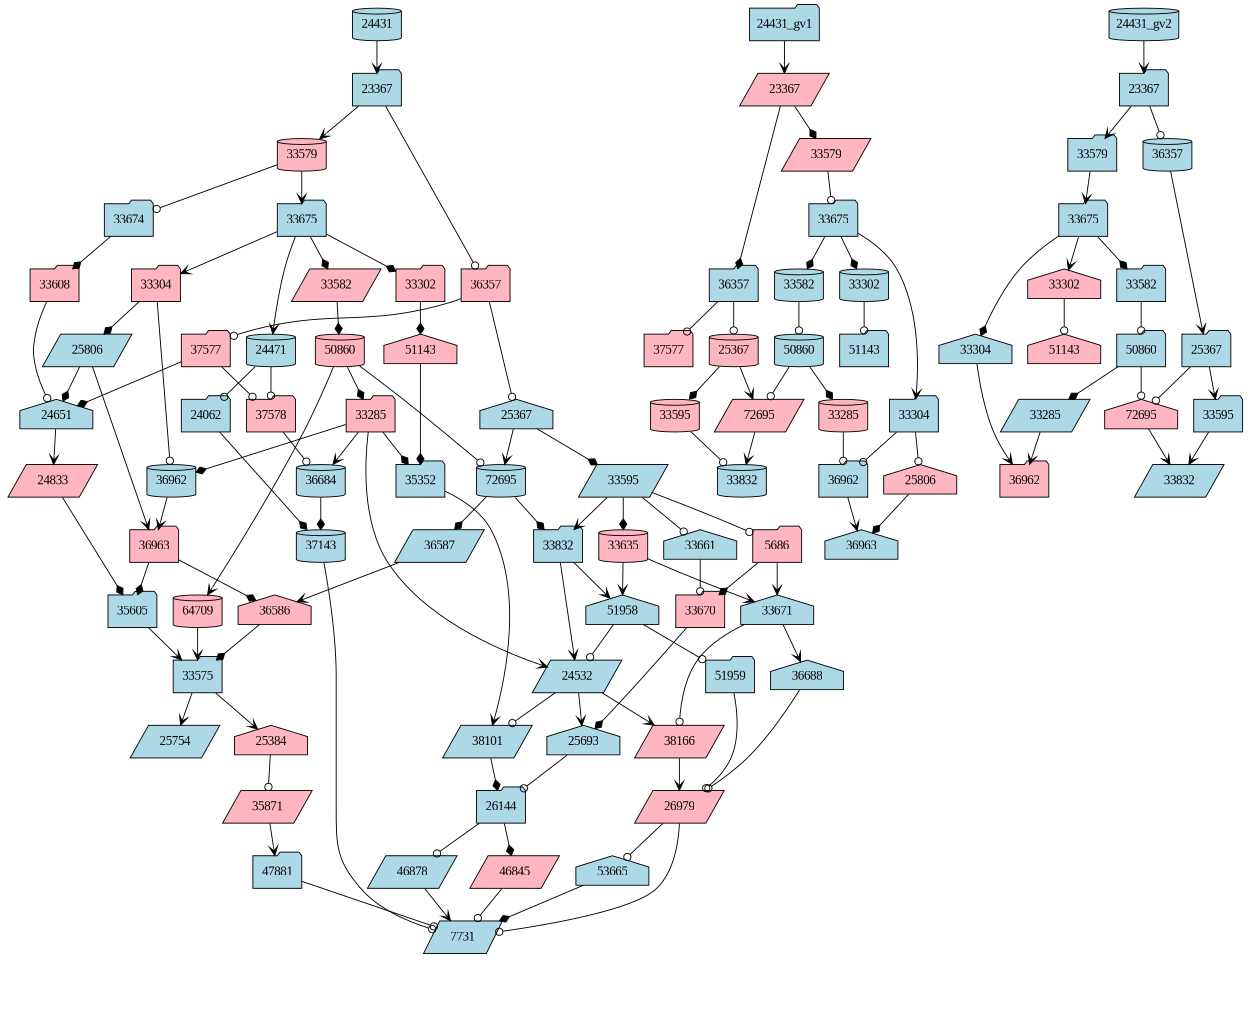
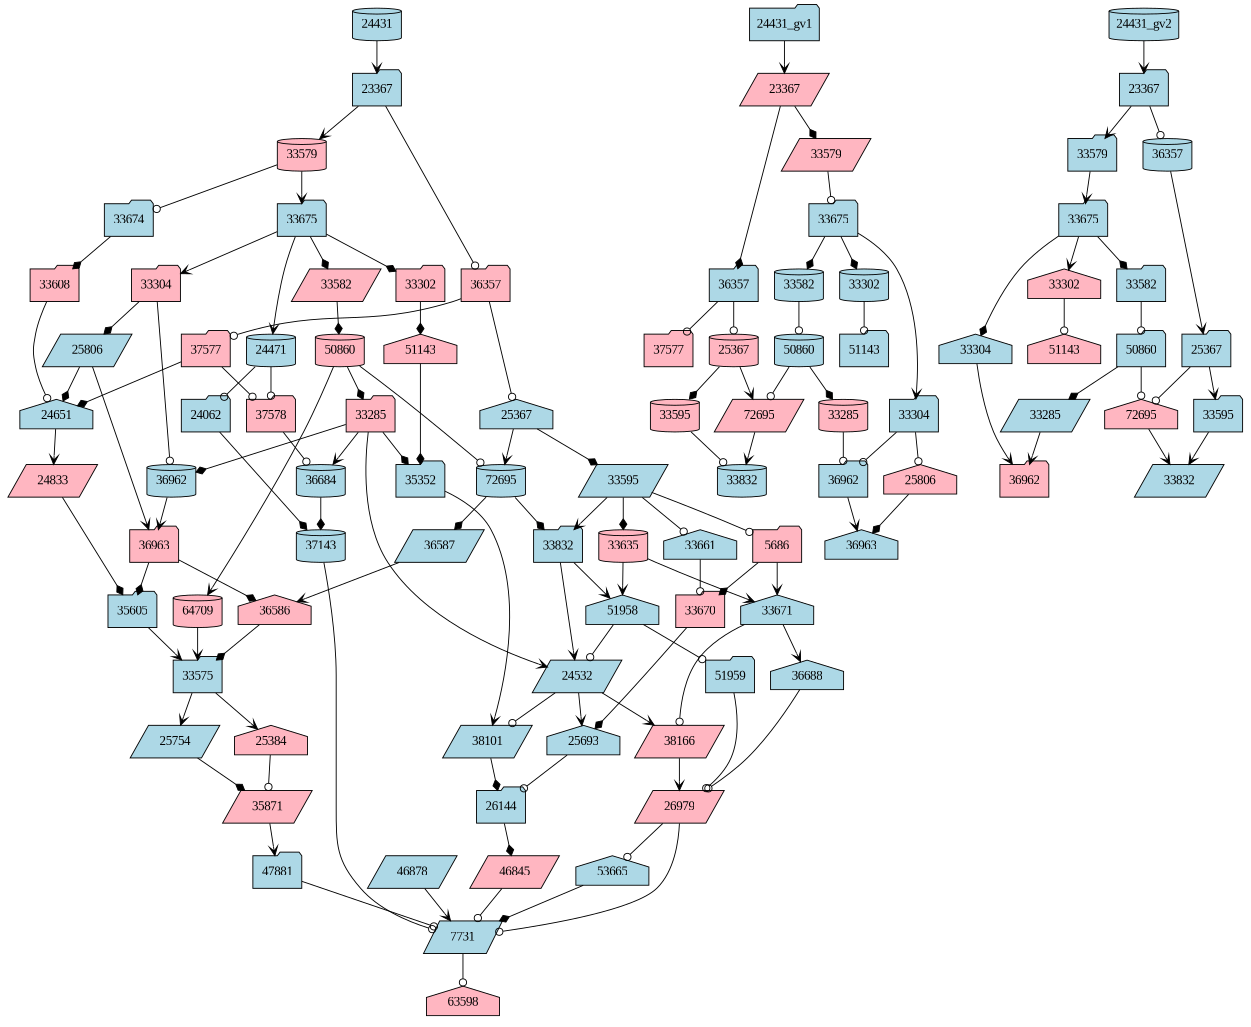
edge "25754" -> "35871": added
edge "26144" -> "46878": removed
node "63598": added
